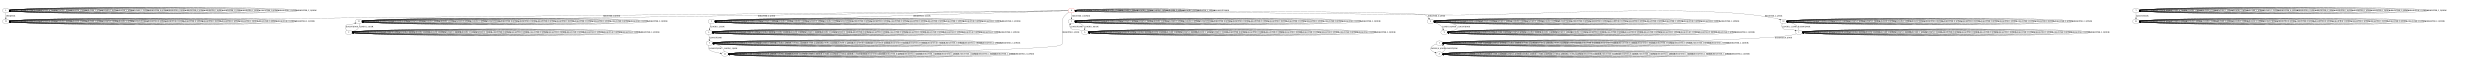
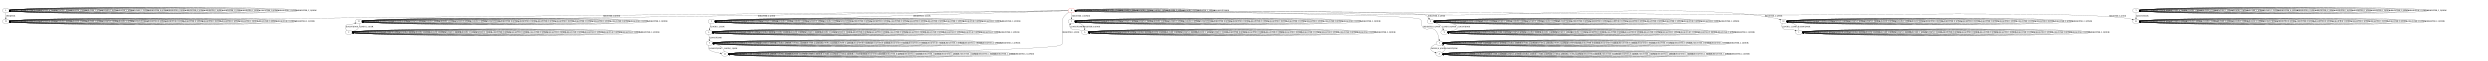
edge "0" -> "16": added, label "IREGISTER_0_2/OOK"
edge "15" -> "6": label "ILOGIN_1_0/OOK" -> "IREGISTER_0_0/OOK"
edge "1" -> "17": now "0" -> "17"
